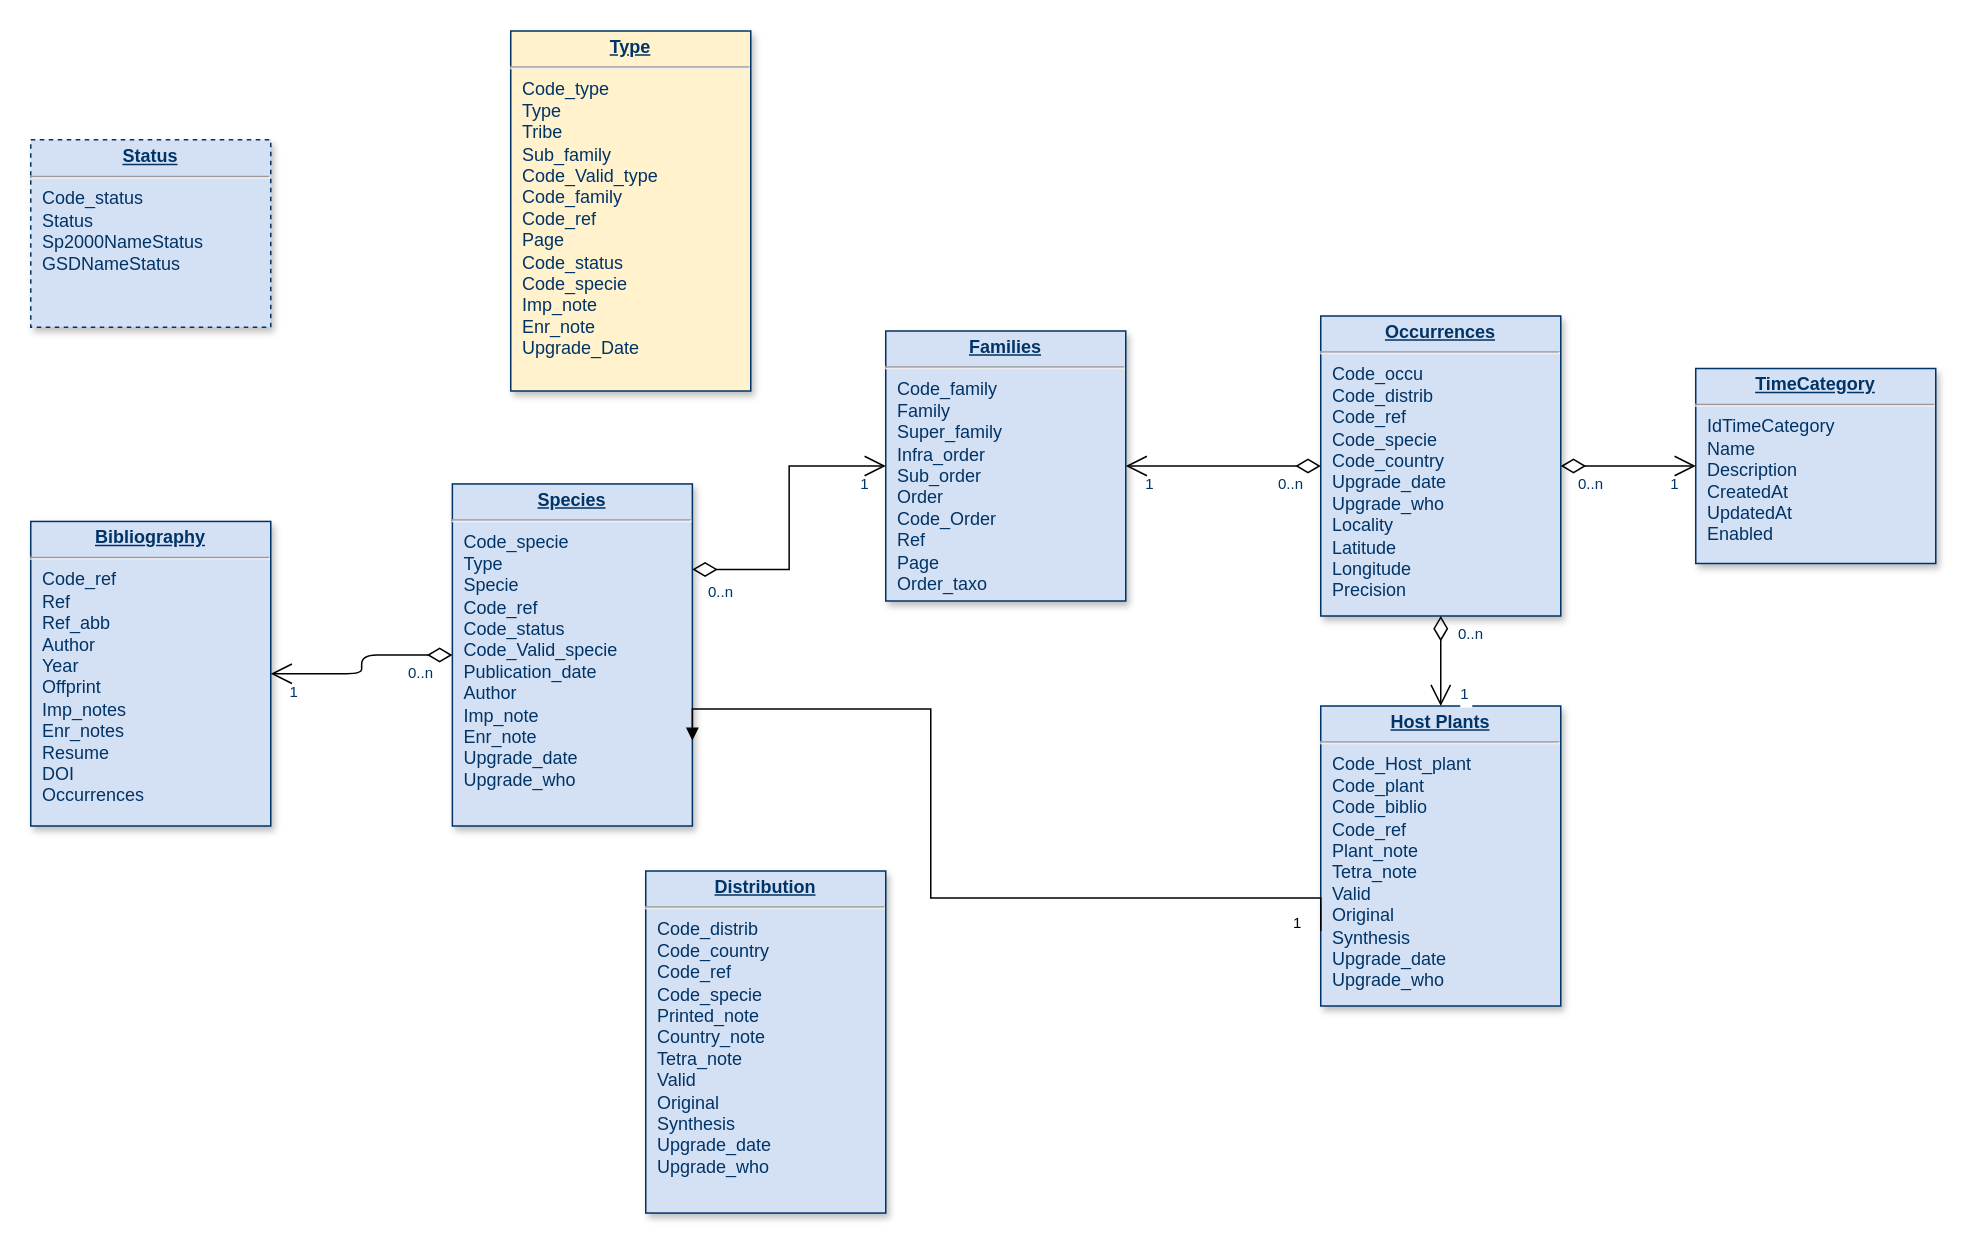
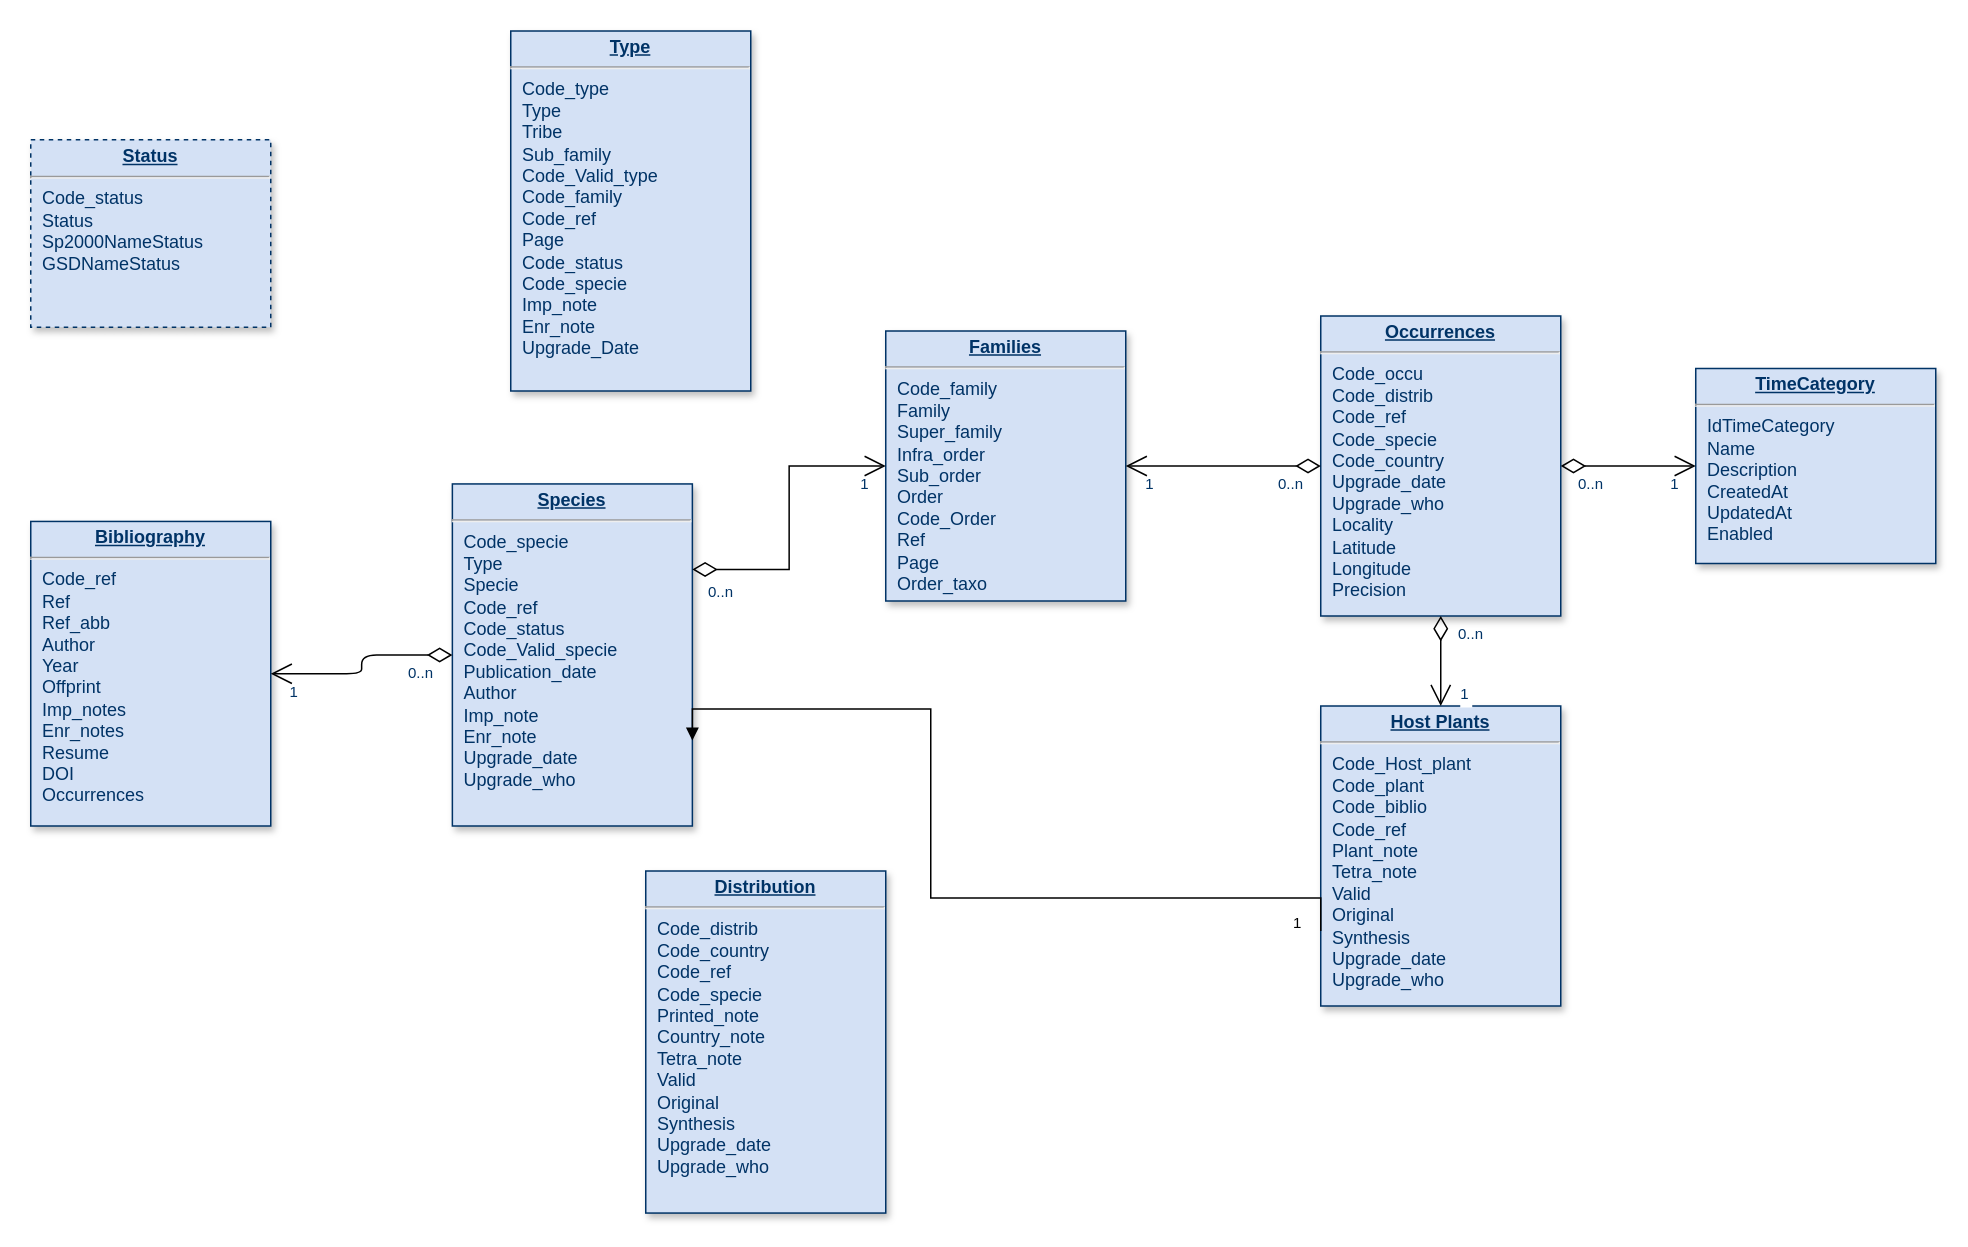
node "Type Code_type Type Tribe Sub_family Code_Valid_type Code_family Code_ref Page Code_status Code_specie Imp_note Enr_note Upgrade_Date": fillcolor #fff2cc -> #d4e1f5
